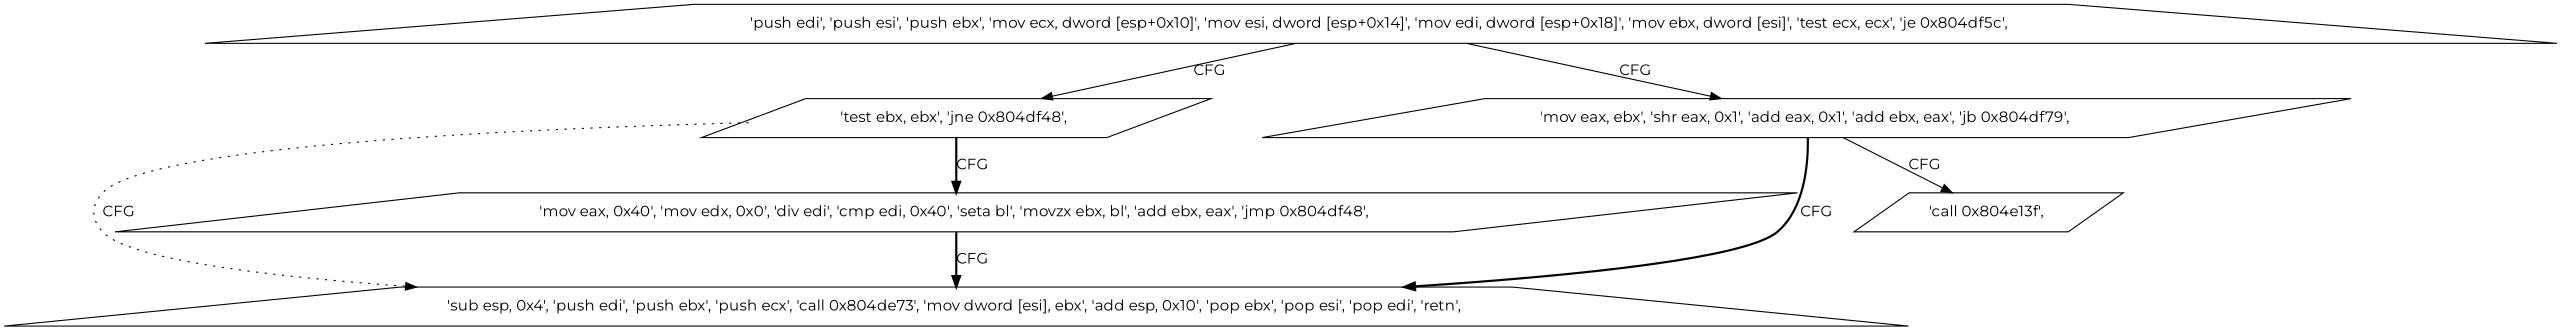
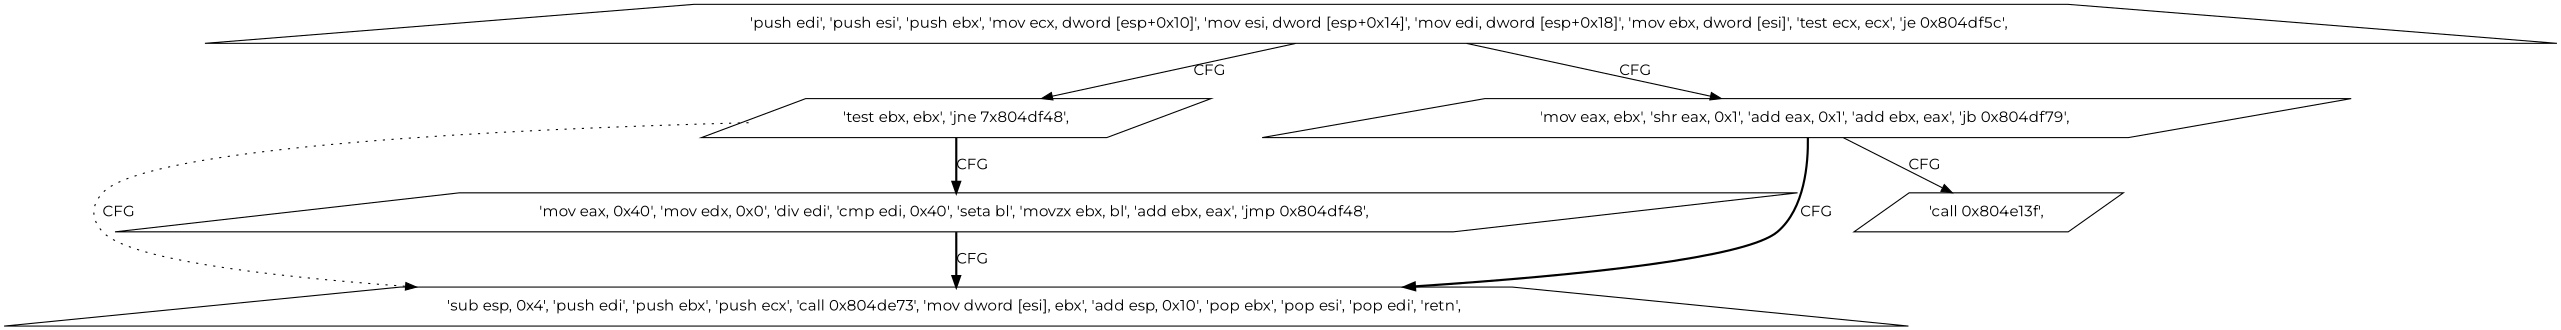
node "'test ebx, ebx', 'jne 0x804df48',": label "'test ebx, ebx', 'jne 0x804df48'," -> "'test ebx, ebx', 'jne 7x804df48',"
